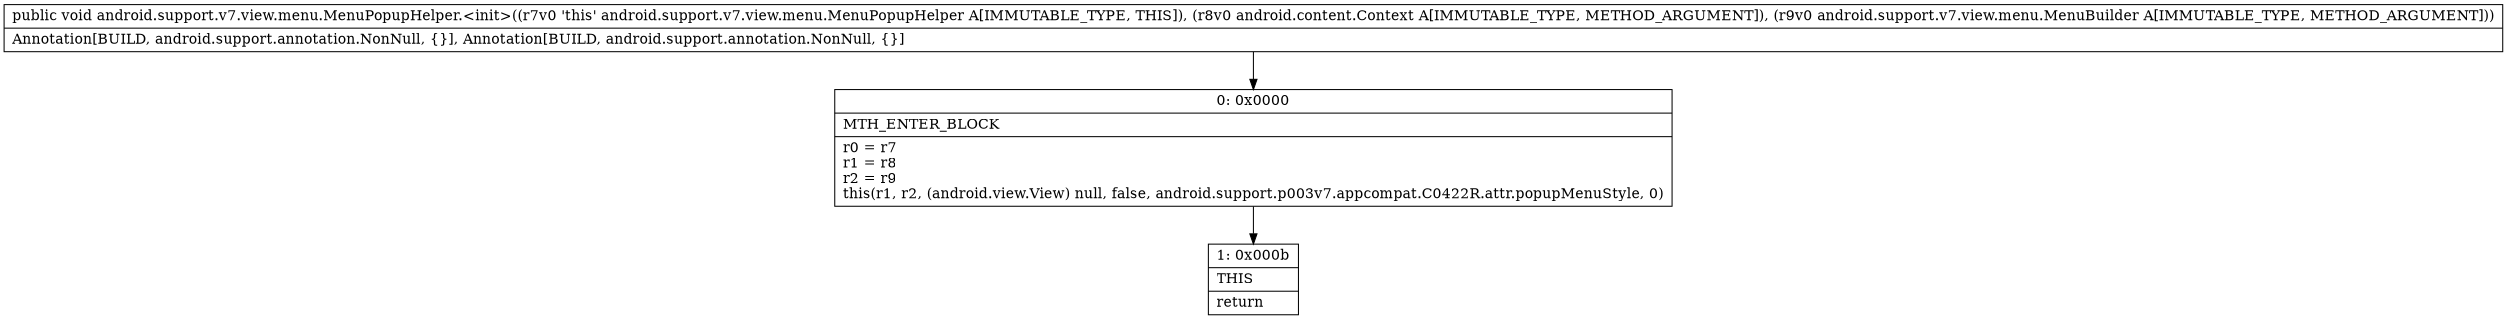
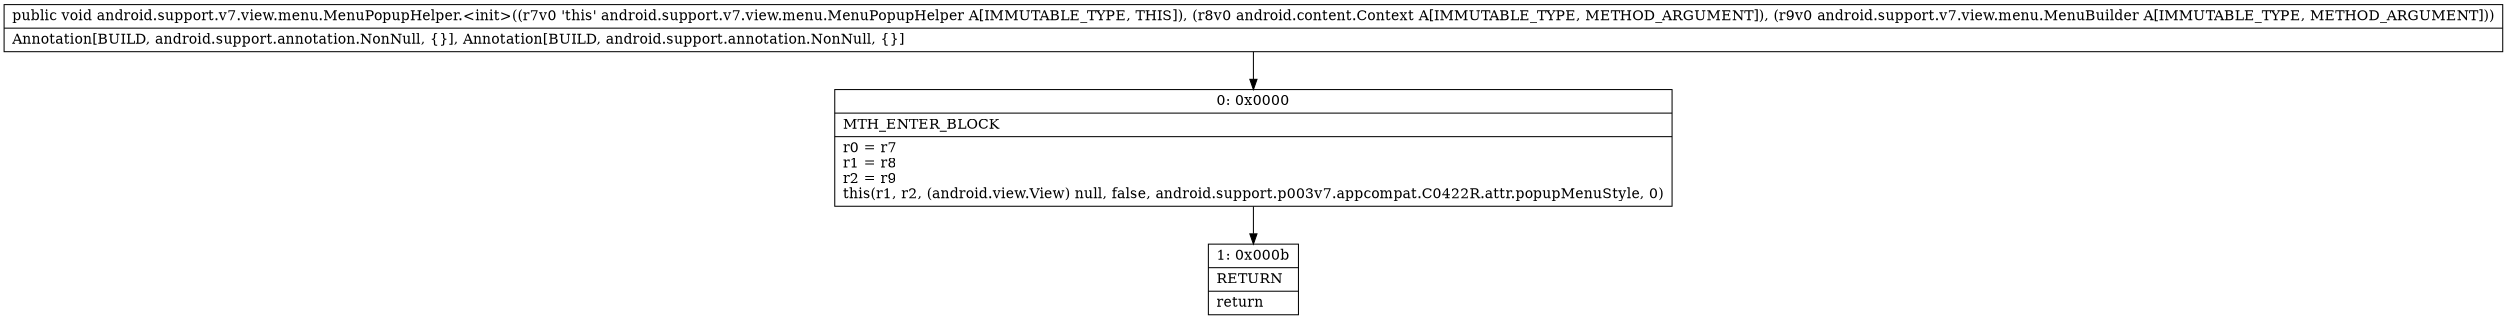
node "1: 0x000b": text "THIS" -> "RETURN"
